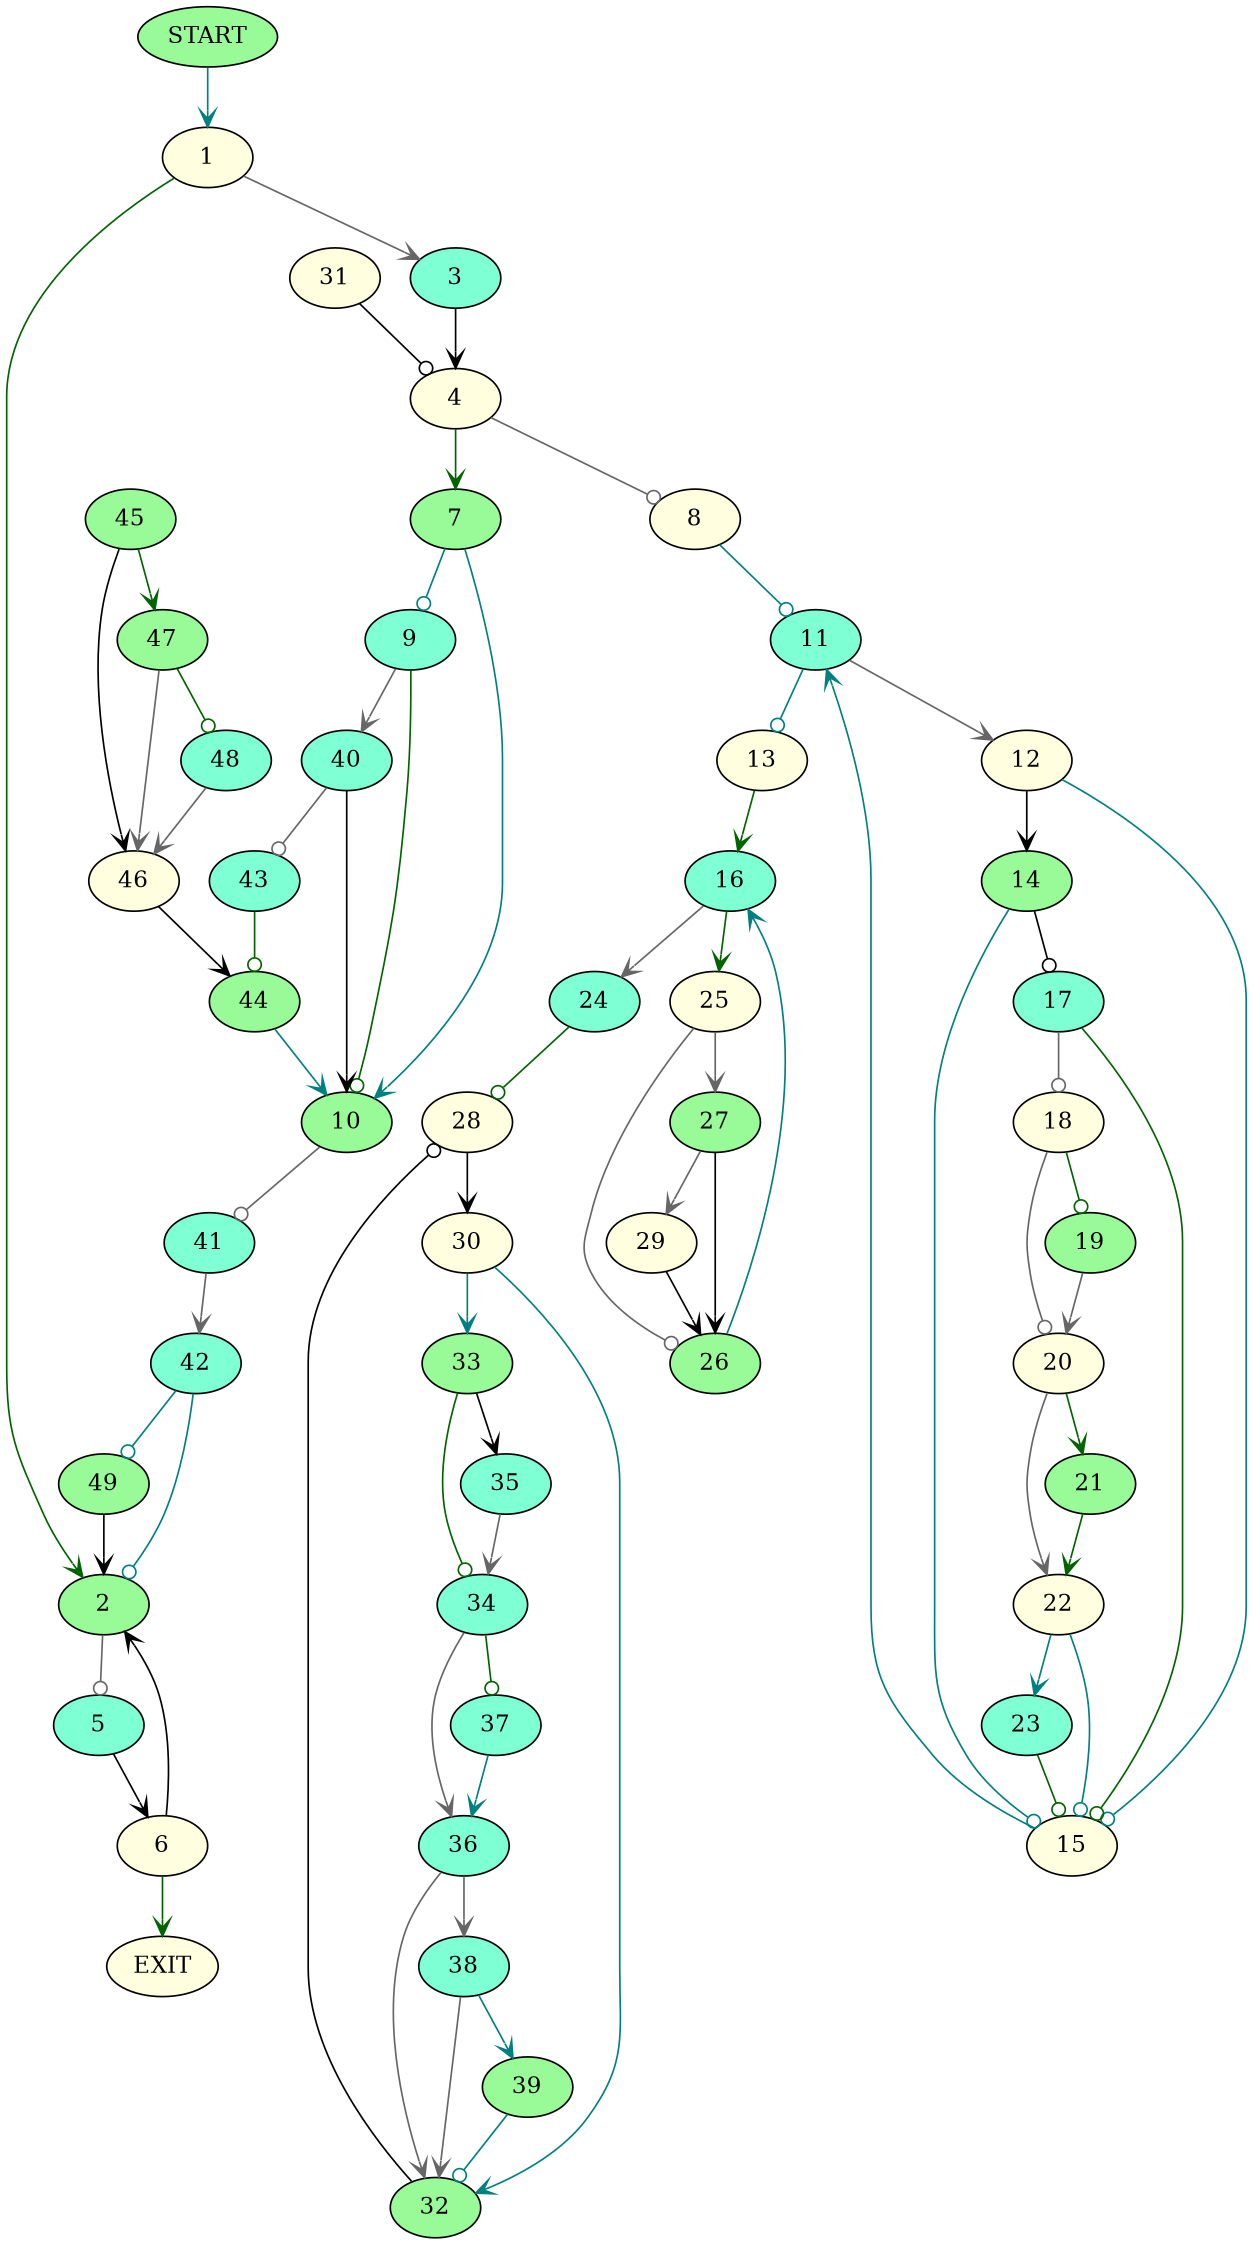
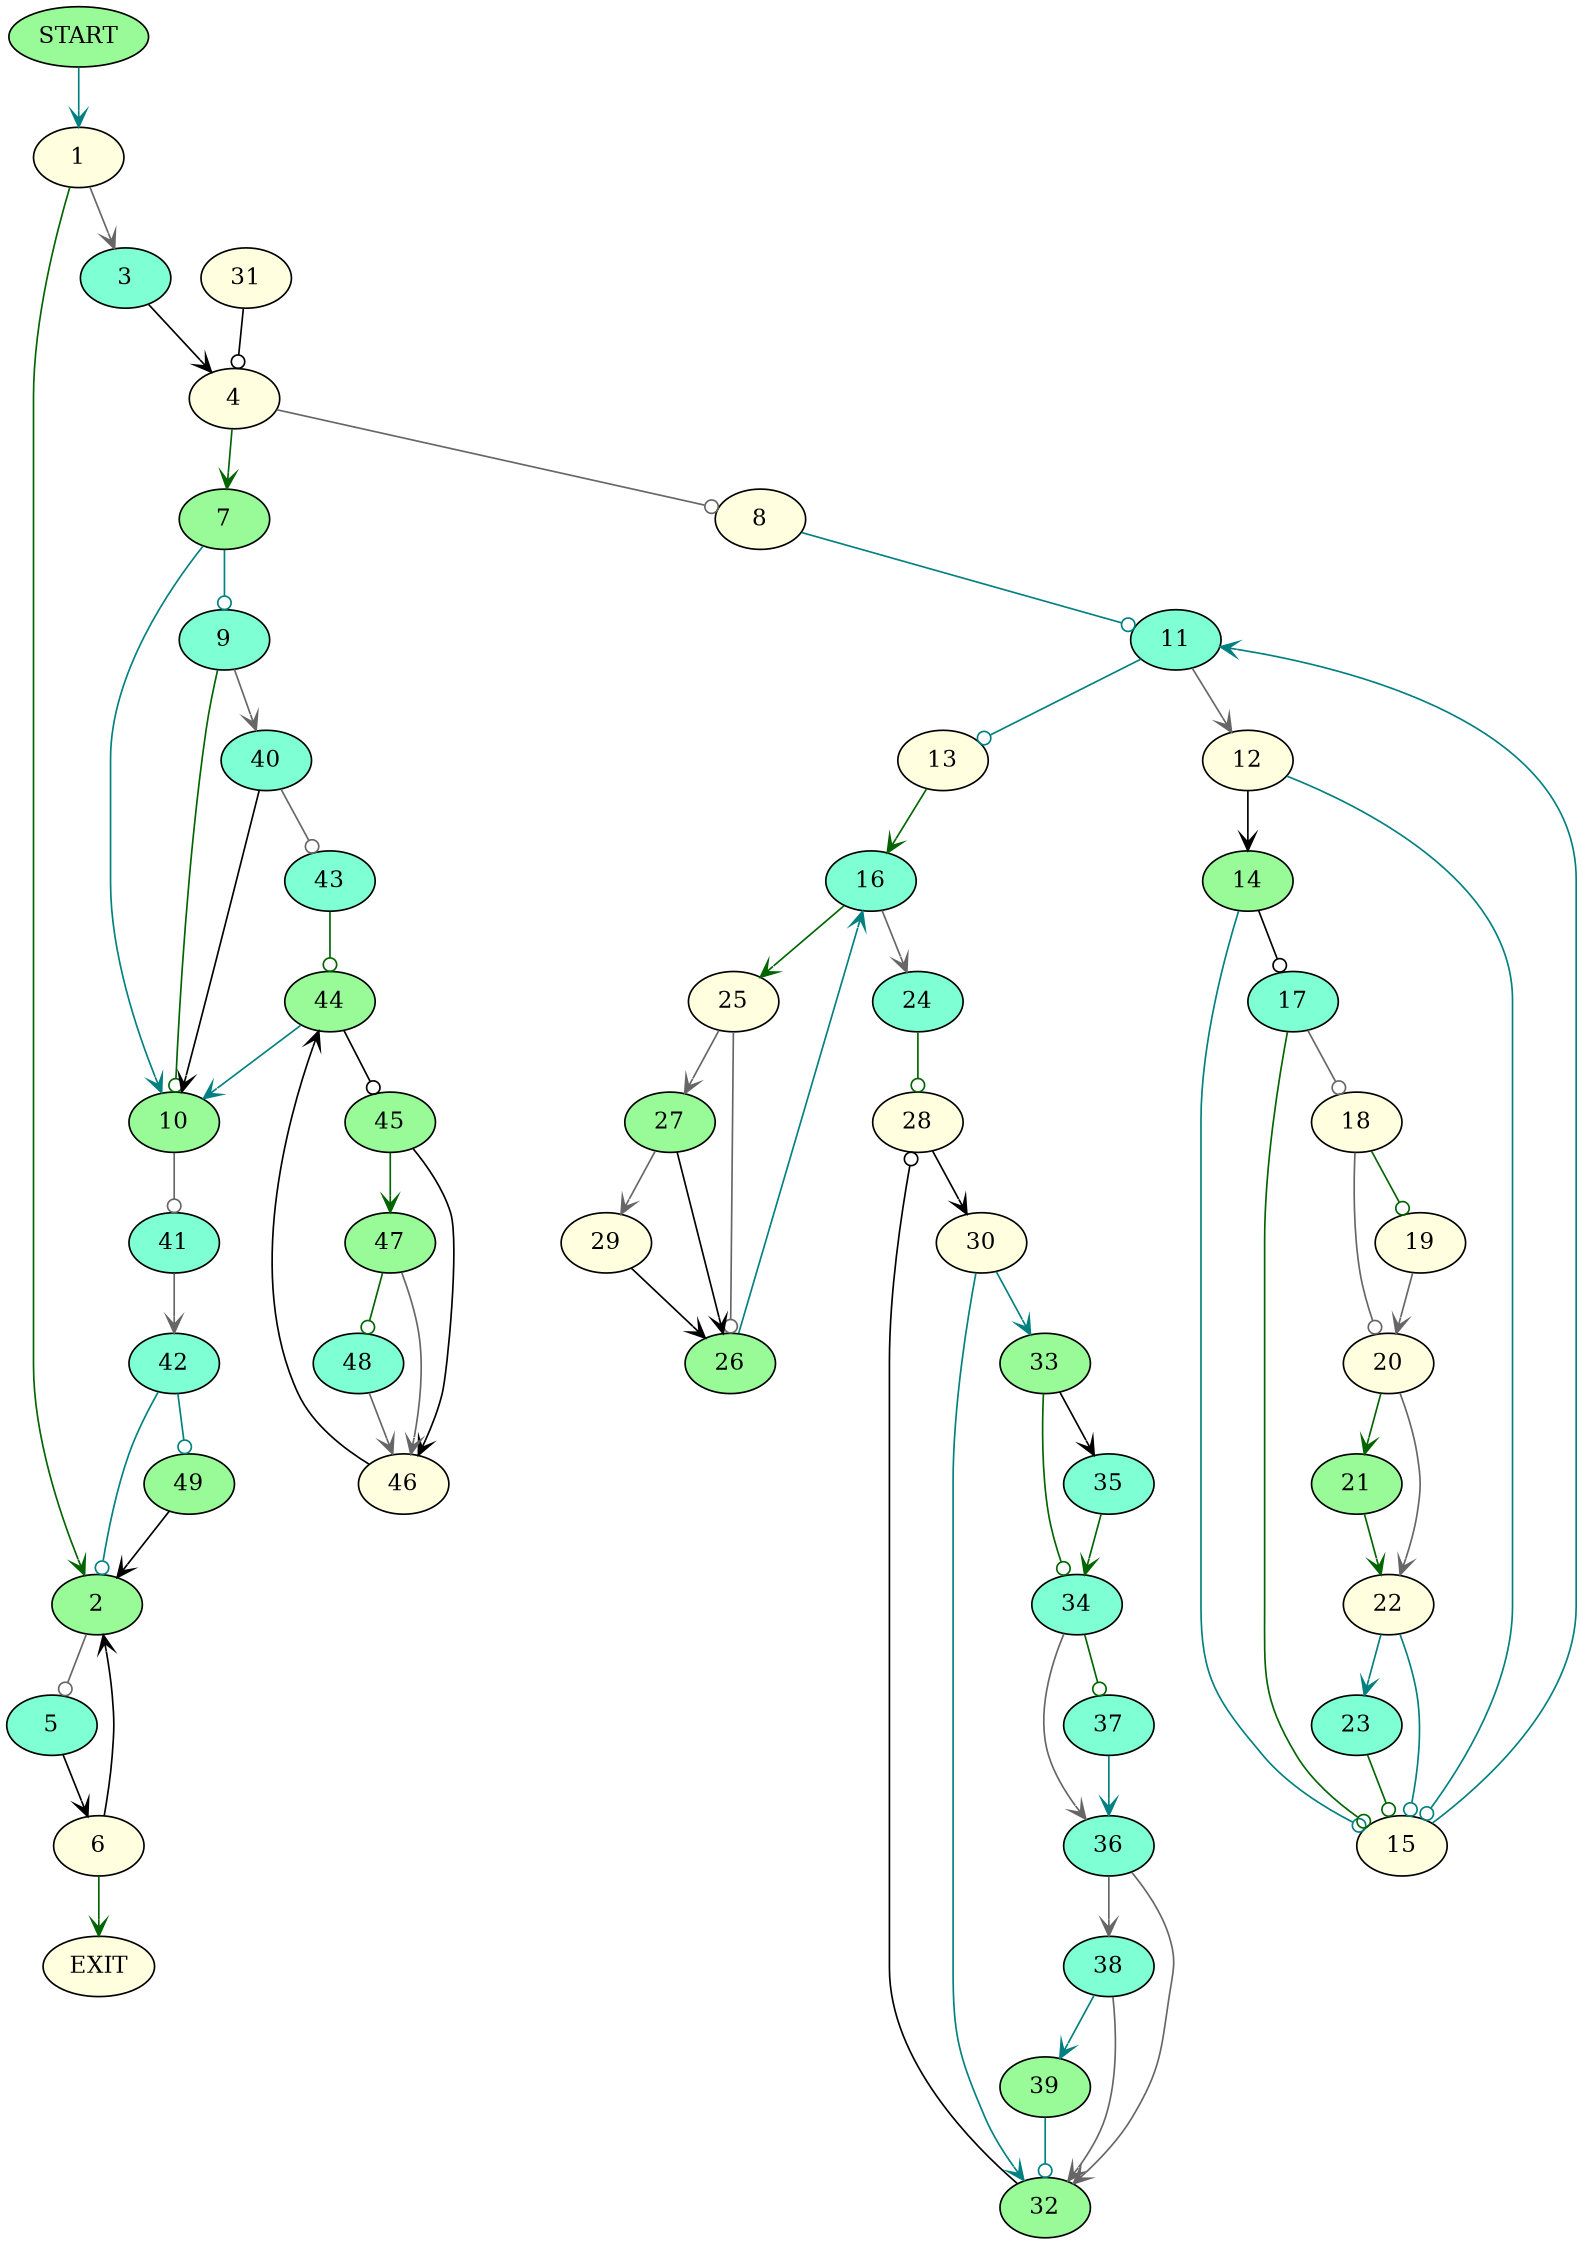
edge "44" -> "45": added
node "19": fillcolor palegreen -> lightyellow
edge "35" -> "34": color gray40 -> darkgreen
